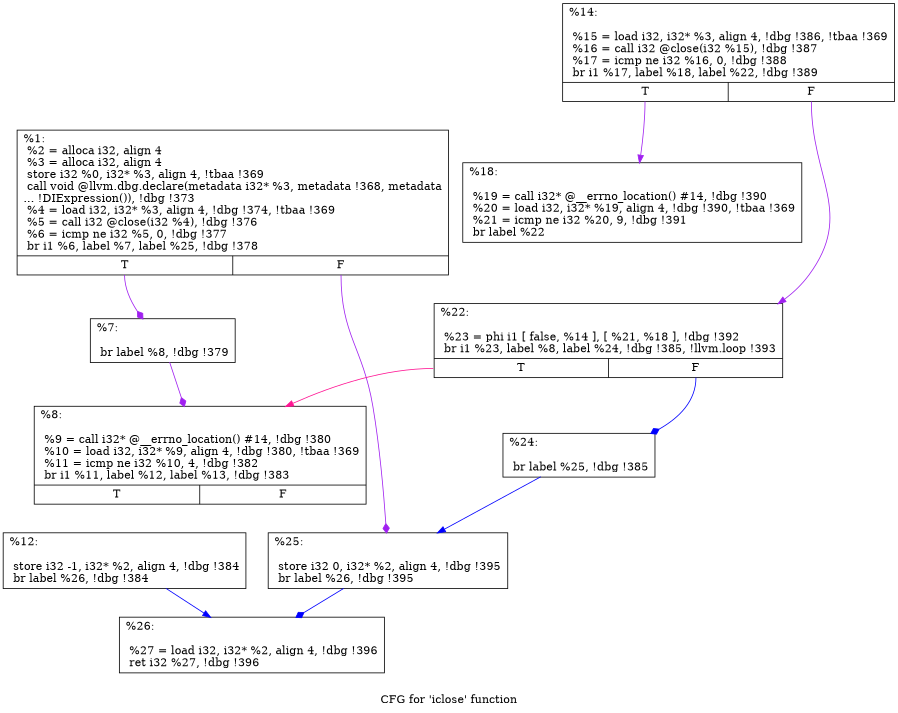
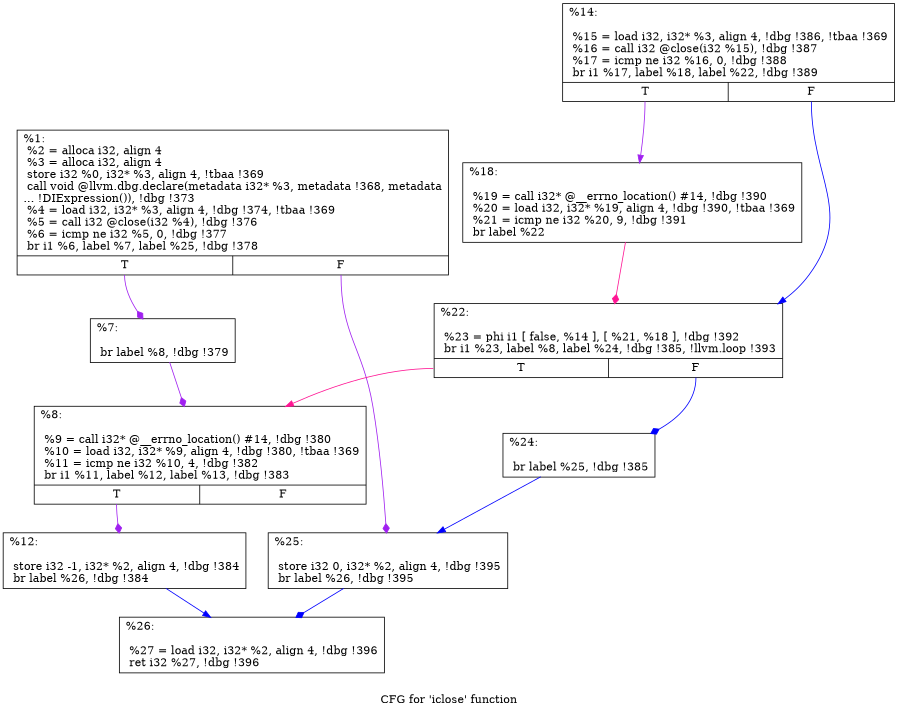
edge "%14:" -> "%22:": color purple -> blue
edge "%18:" -> "%22:": added
edge "%8:" -> "%12:": added
